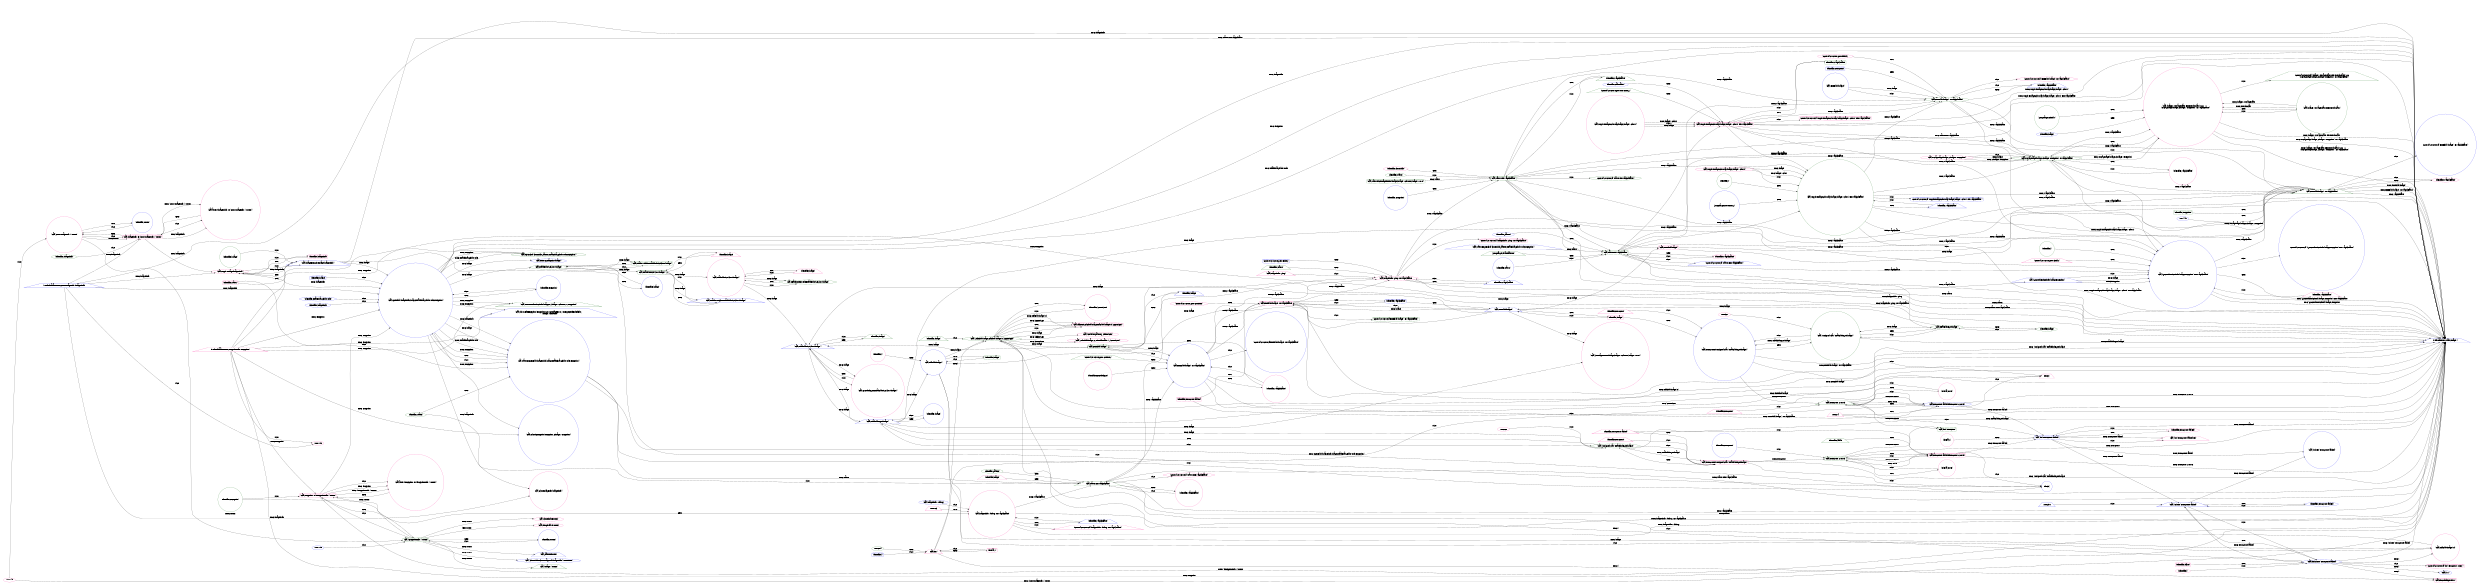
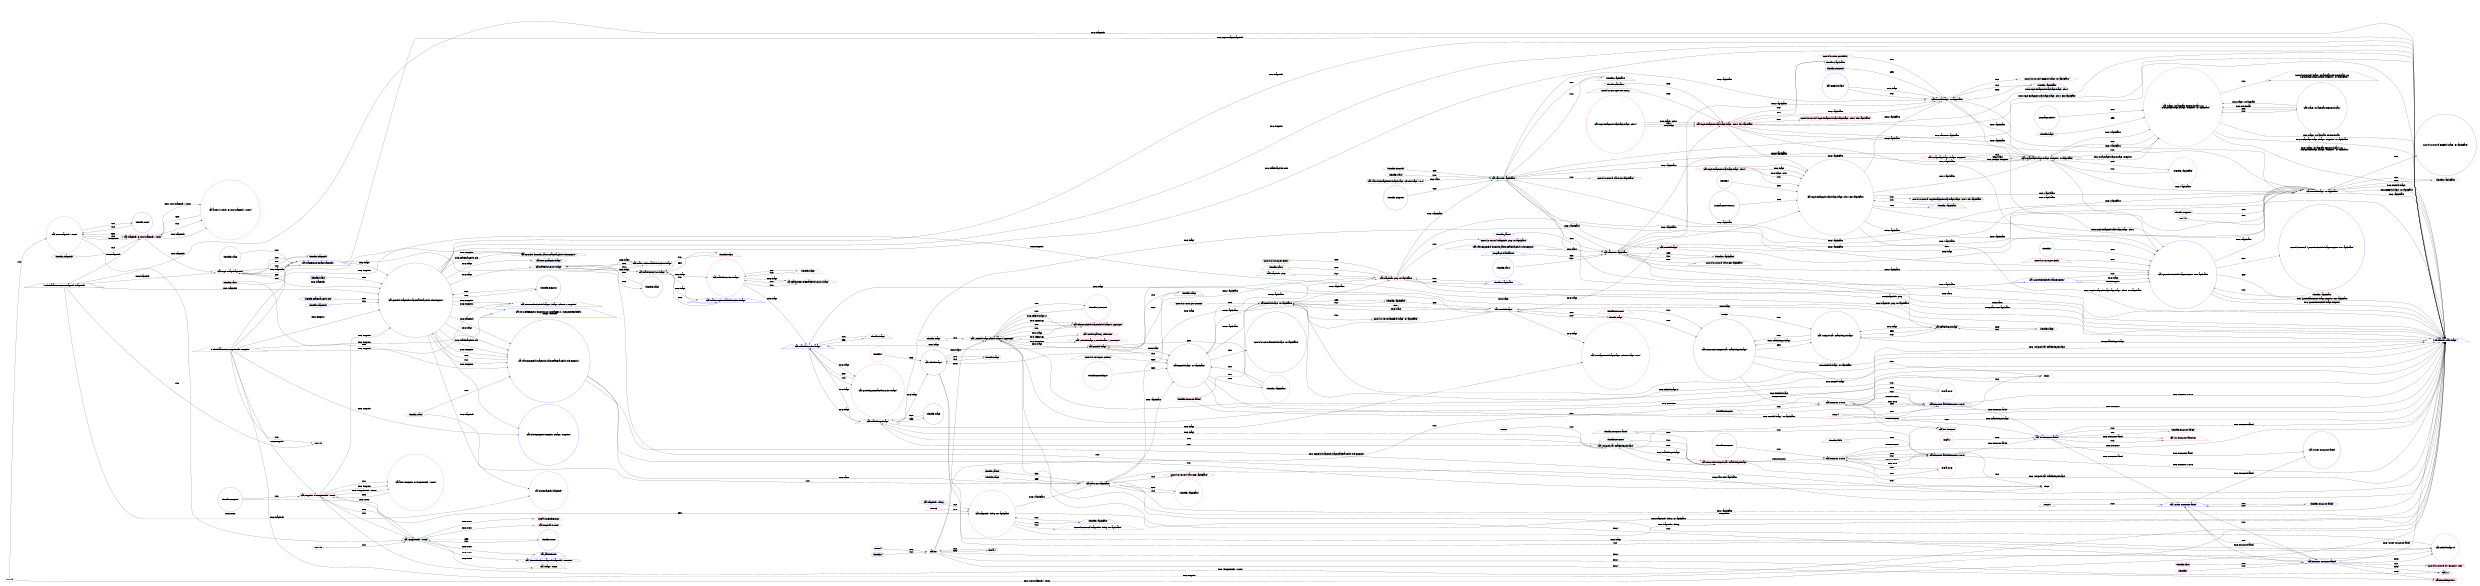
edge "(Call,image=AcquireImage(image_info))" -> "(MethodReturn,static Image *)": label "DDG: status == MagickFalse" -> "DDG: AcquireImage(image_info)"
edge "(Call,IsGrayImage(image,&image->exception) != MagickFalse)" -> "(MethodReturn,static Image *)": removed, label "DDG: IsGrayImage(image,&image->exception)"
node "(Call,assert(image_info != (const ImageInfo *) NULL))": label "(Call,assert(image_info != (const ImageInfo *) NULL))" -> "(Call,assert(rows_info != (const ImageInfo *) NULL))"
node "(Call,clone_info=NULL)": label "(Call,clone_info=NULL)" -> "(Literal,clone_info=NULL)"
edge "(Call,(ExceptionInfo *) NULL)" -> "(Call,BImgBuff != NULL)": label "SET: NULL" -> "DDG: NULL"
edge "(Call,i=1)" -> "(Call,TellBlob(image)+i)": added, label "DDG: i"
edge "(Call,i=1)" -> "(Call,i+1)": added, label "DDG: i"
edge "(Call,exception != (ExceptionInfo *) NULL)" -> "(MethodReturn,static Image *)": label "NULL: (ExceptionInfo *) NULL" -> "DDG: (ExceptionInfo *) NULL"
